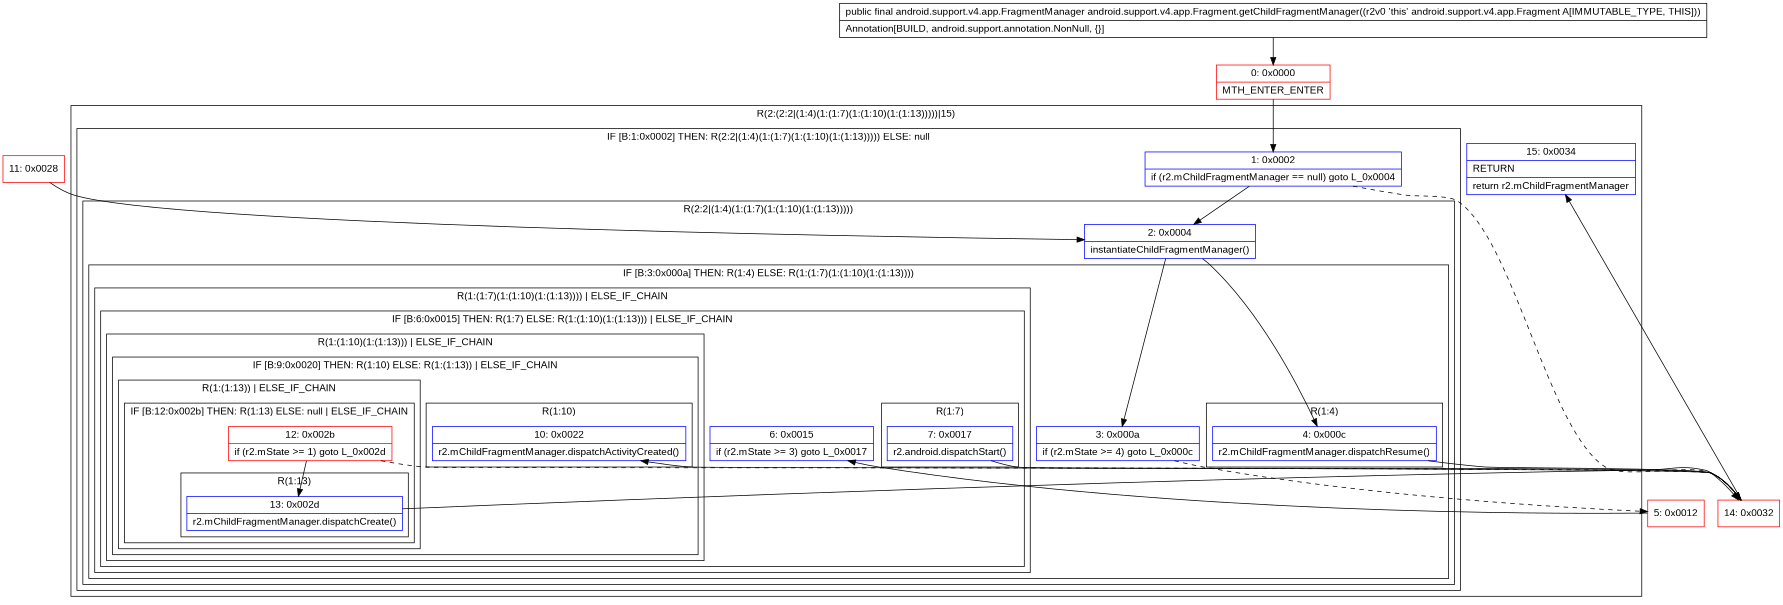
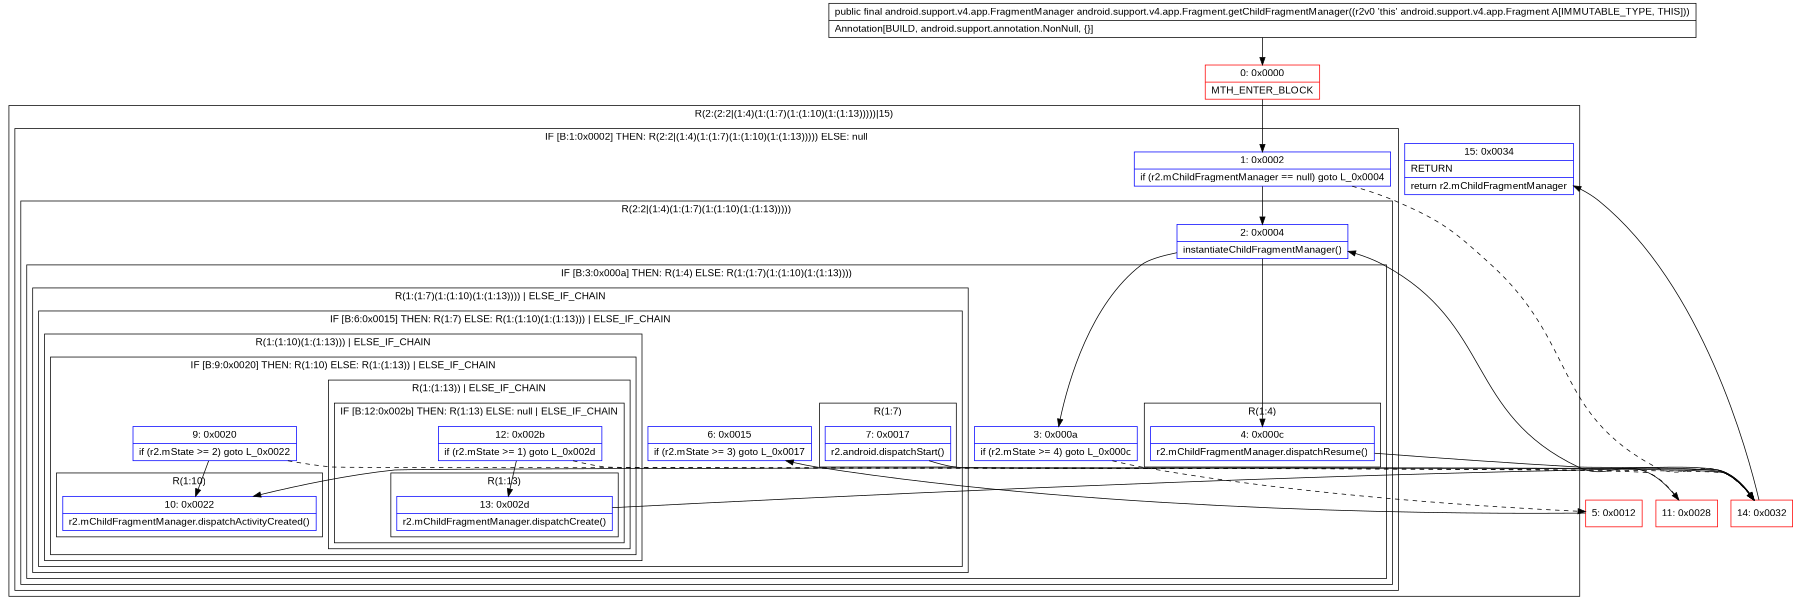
node "0: 0x0000": text "MTH_ENTER_ENTER" -> "MTH_ENTER_BLOCK"
node "9: 0x0020": added
node "12: 0x002b": color red -> blue
